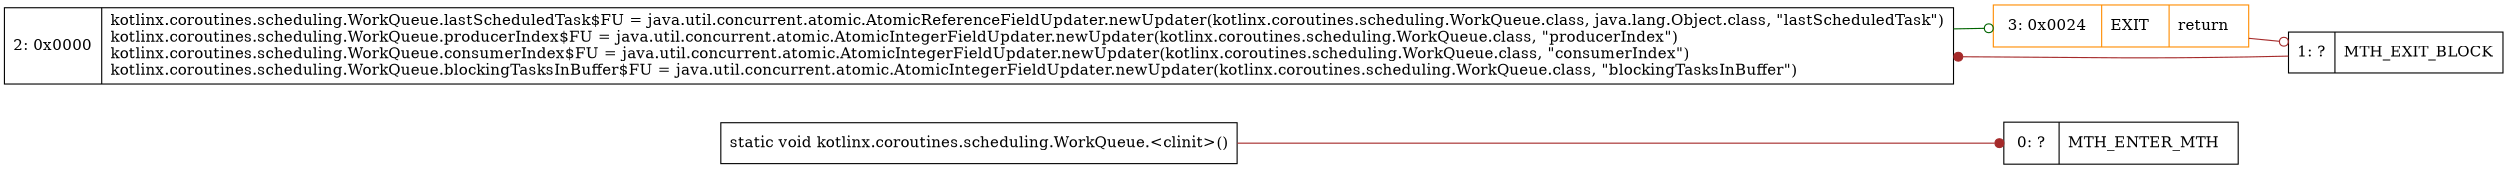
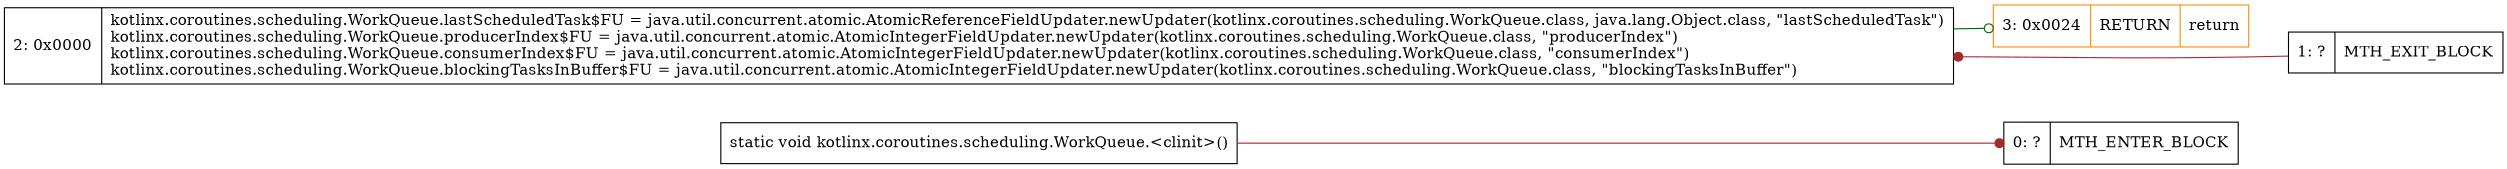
node "3: 0x0024": text "EXIT" -> "RETURN"
edge "3: 0x0024" -> "1: ?": removed
node "0: ?": text "MTH_ENTER_MTH" -> "MTH_ENTER_BLOCK"
